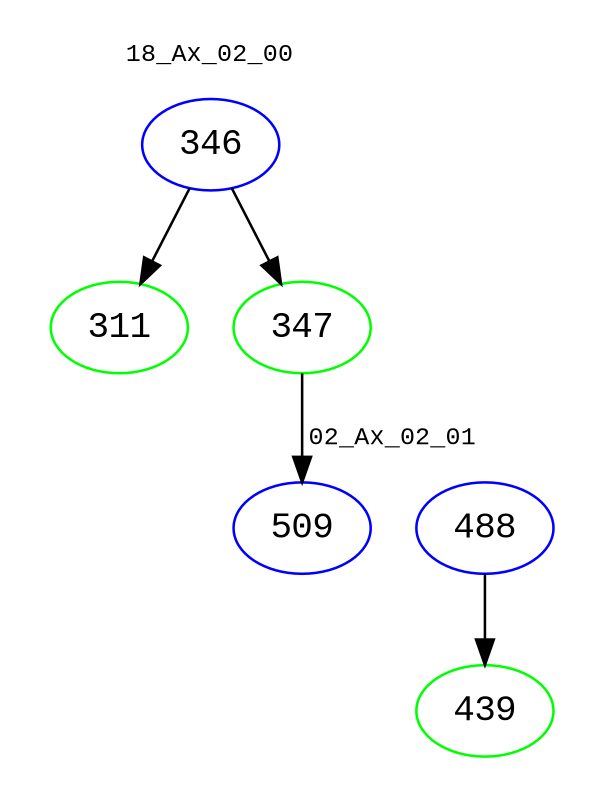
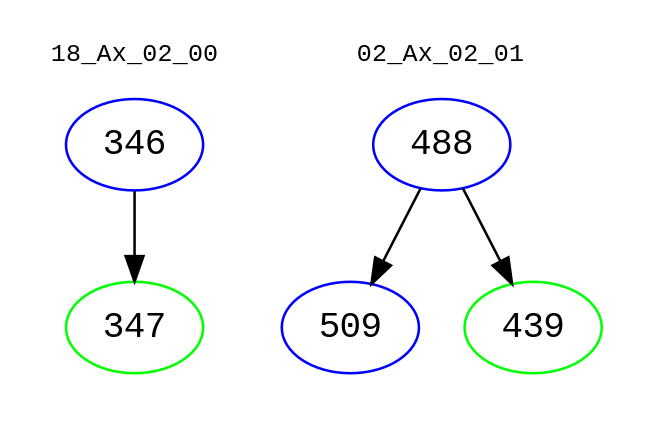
node "311": removed
edge "347" -> "509": now "488" -> "509"
